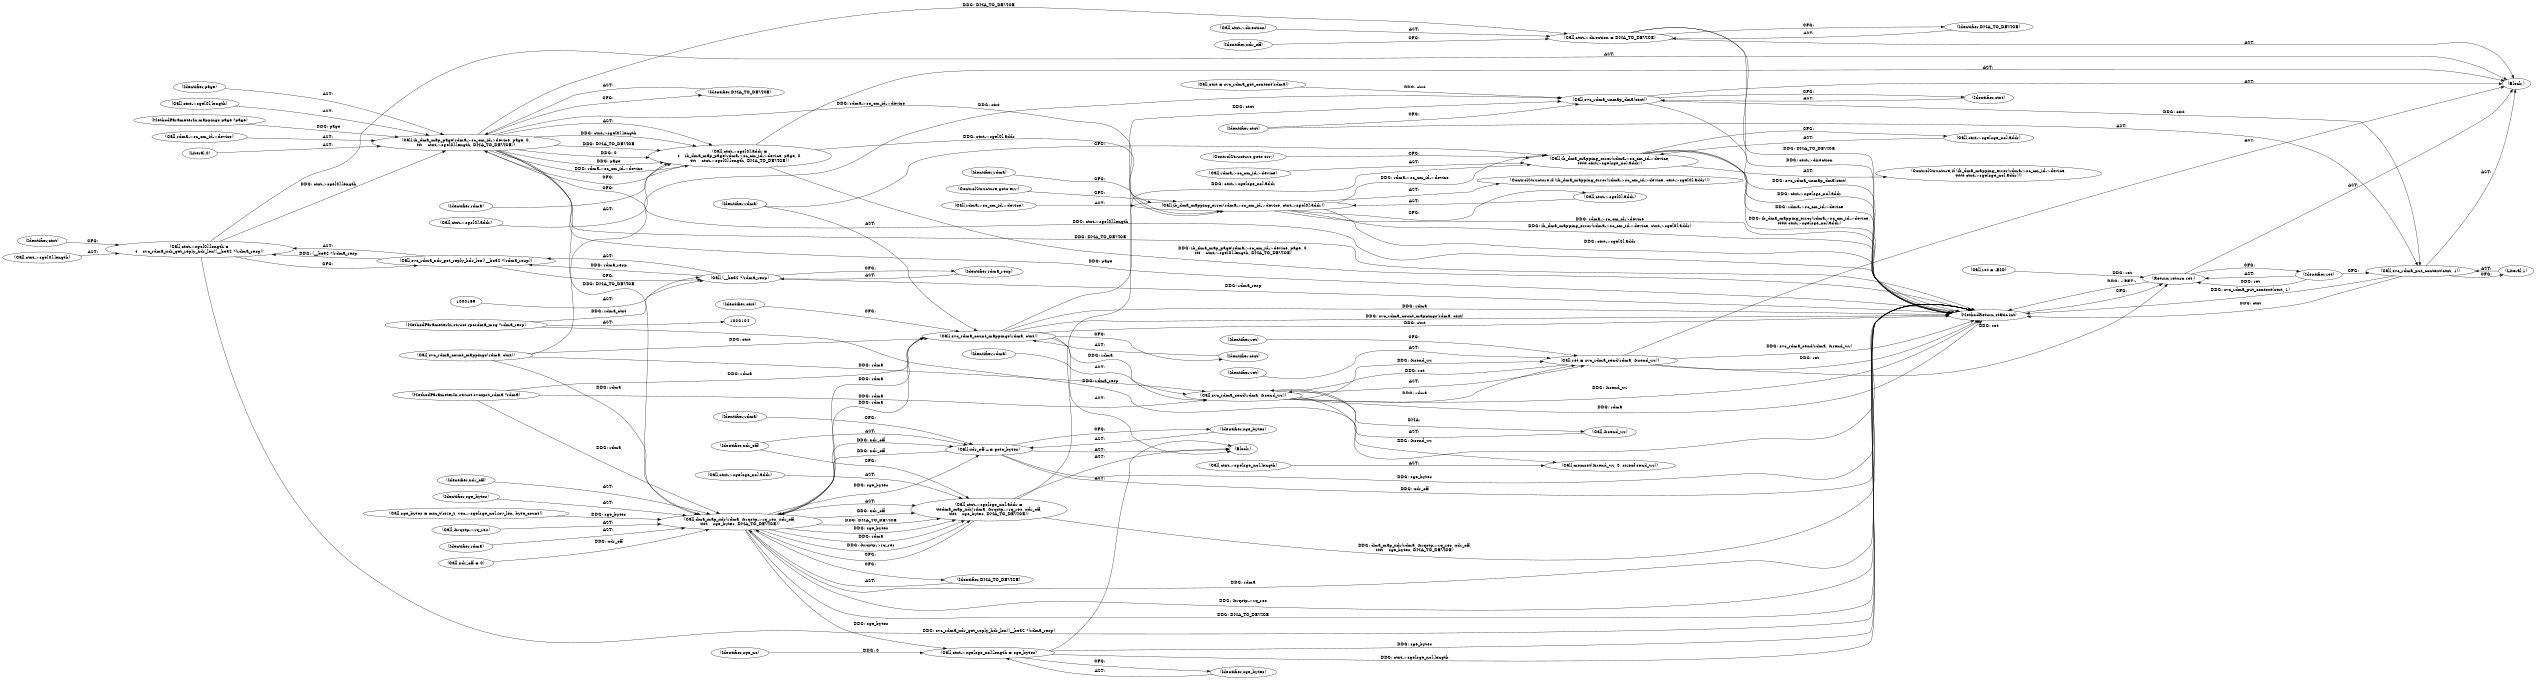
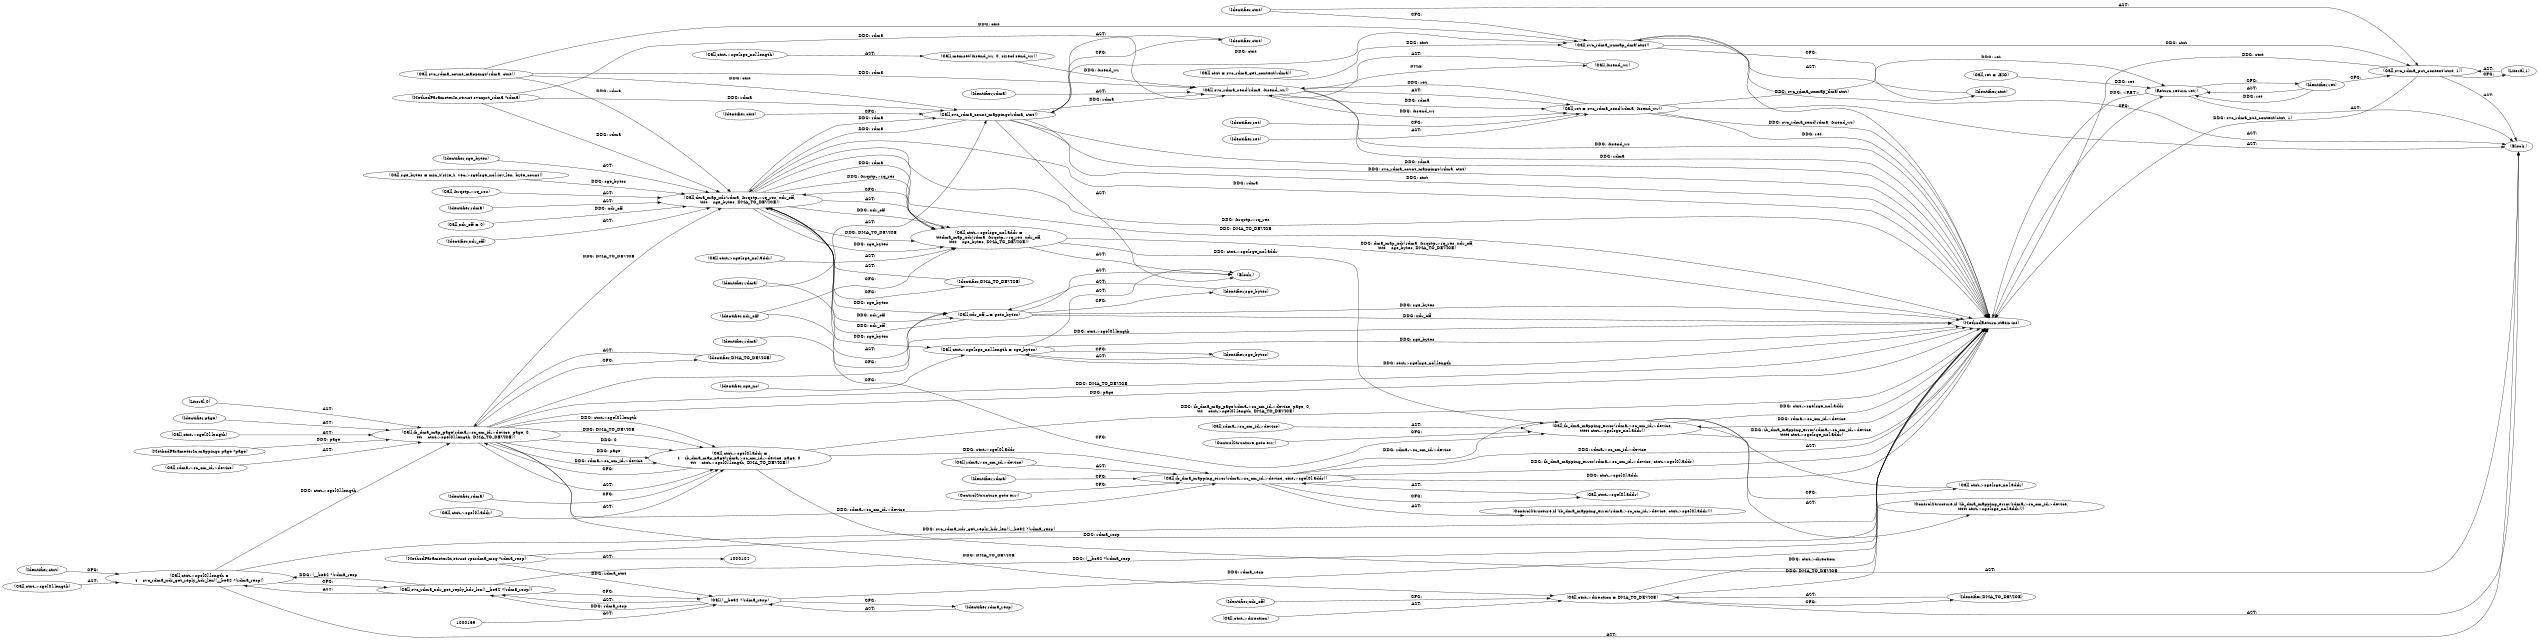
edge "(Call,svc_rdma_send(rdma, &send_wr))" -> "(Call,memset(&send_wr, 0, sizeof send_wr))": reversed
edge "(Call,svc_rdma_xdr_get_reply_hdr_len((__be32 *)rdma_resp))" -> "(MethodReturn,static int)": added, label "DDG: (__be32 *)rdma_resp"
edge "(Identifier,sge_no)" -> "(Call,ctxt->sge[sge_no].length = sge_bytes)": label "DDG: 0" -> "CFG: "
